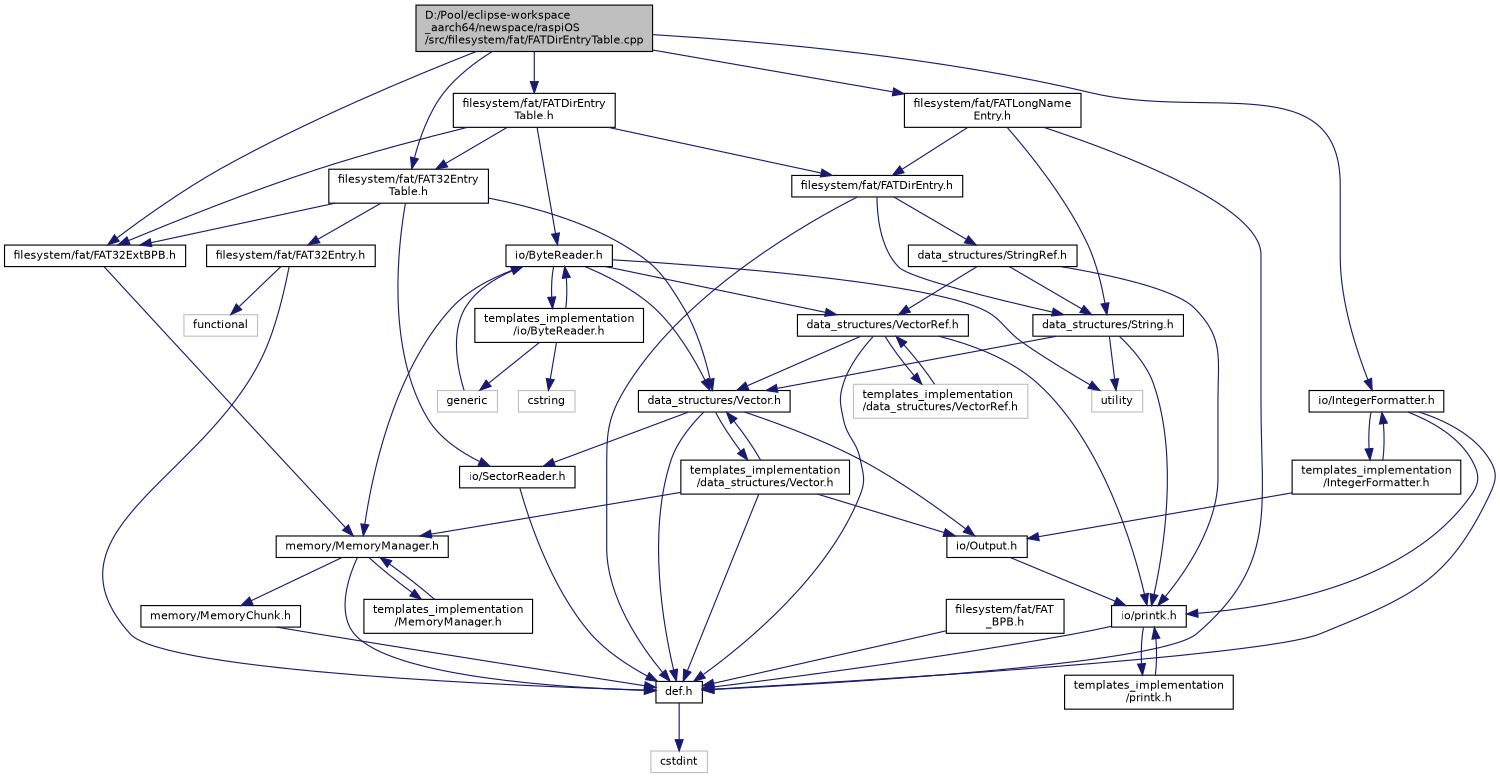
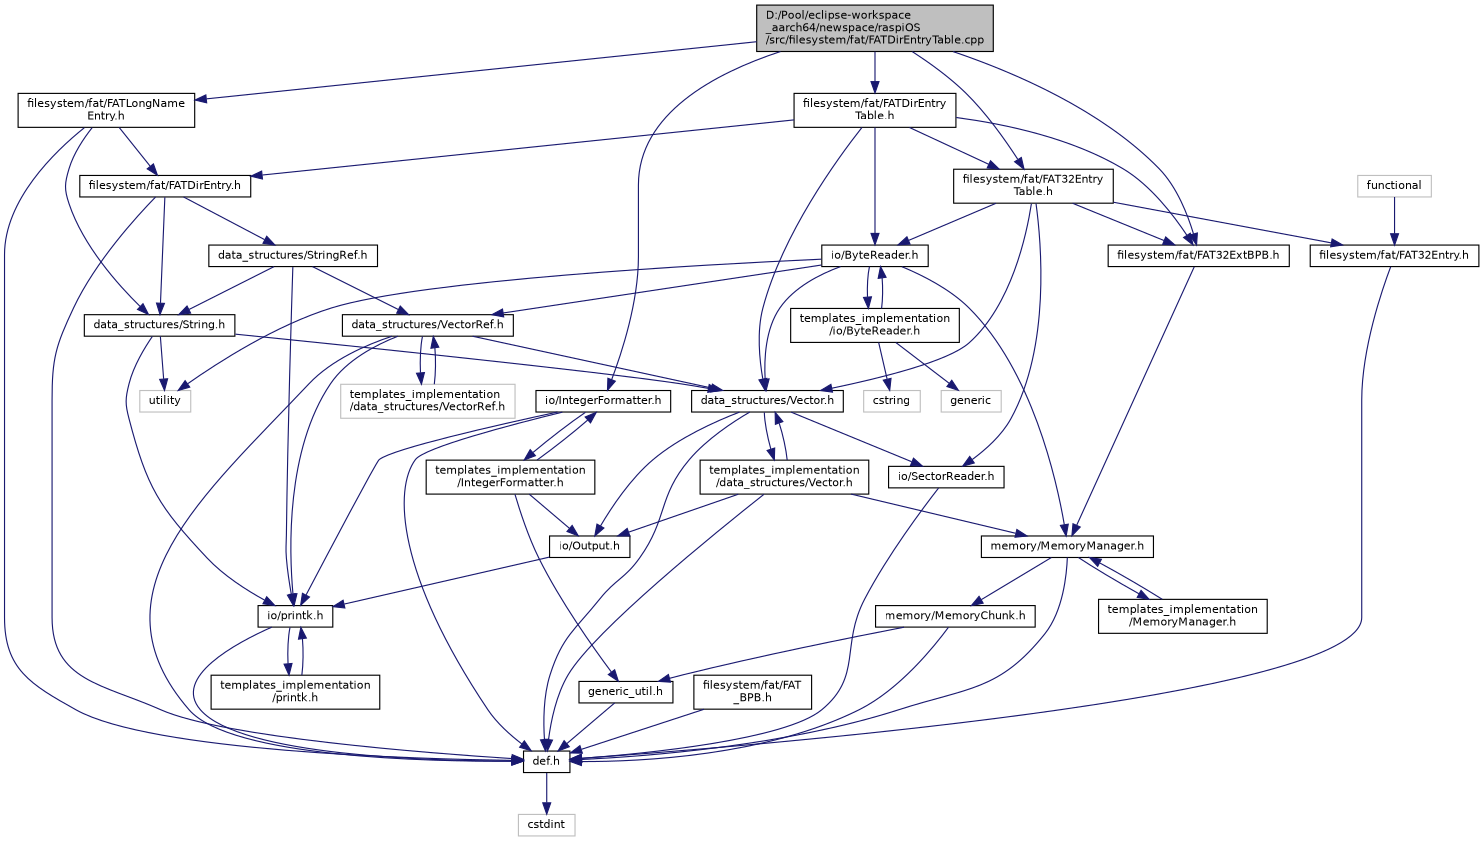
edge "filesystem/fat/FATDirEntry Table.h" -> "data_structures/Vector.h": added
edge "filesystem/fat/FAT32Entry.h" -> "functional": reversed
edge "generic" -> "io/ByteReader.h": now "filesystem/fat/FAT32Entry Table.h" -> "io/ByteReader.h"
node "generic_util.h": added
